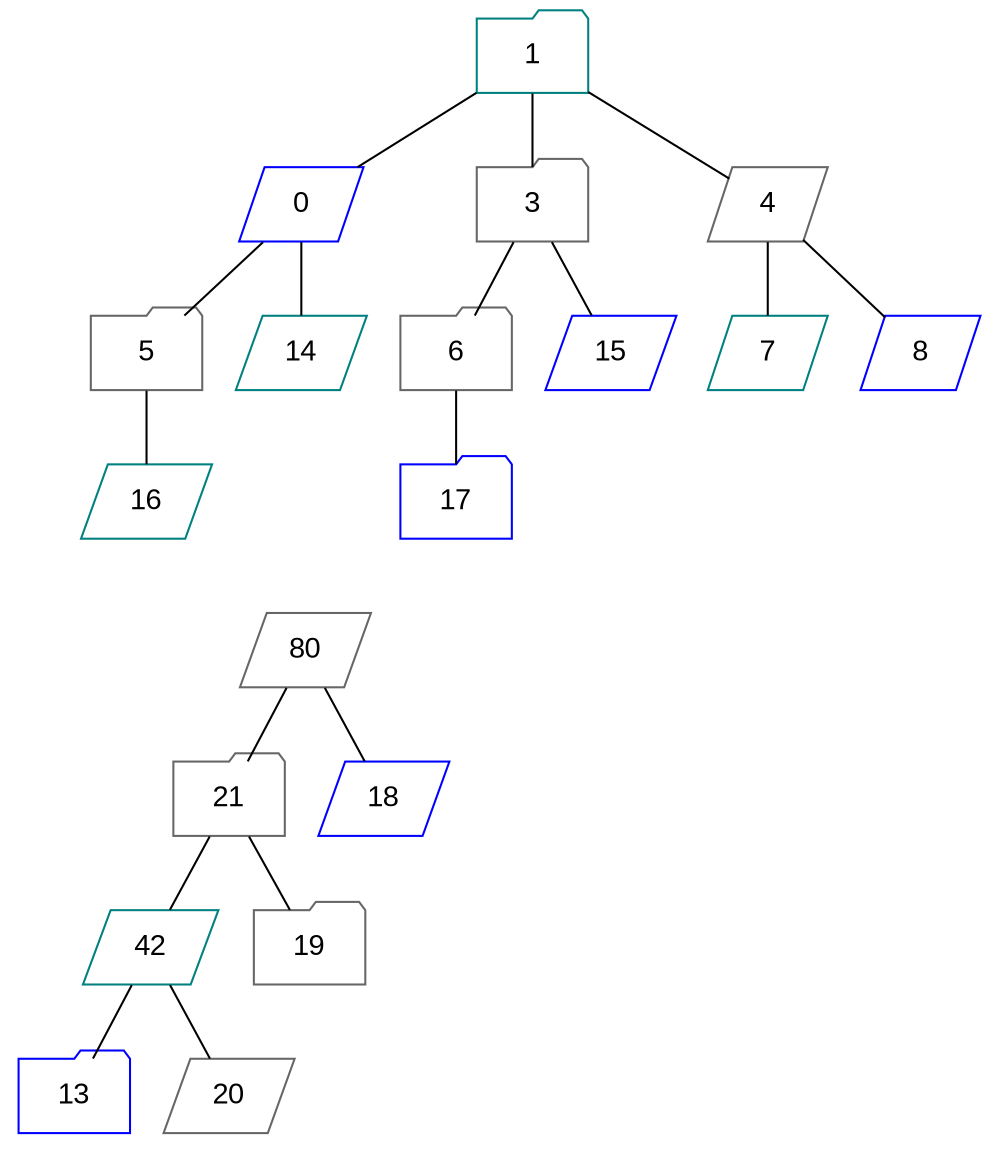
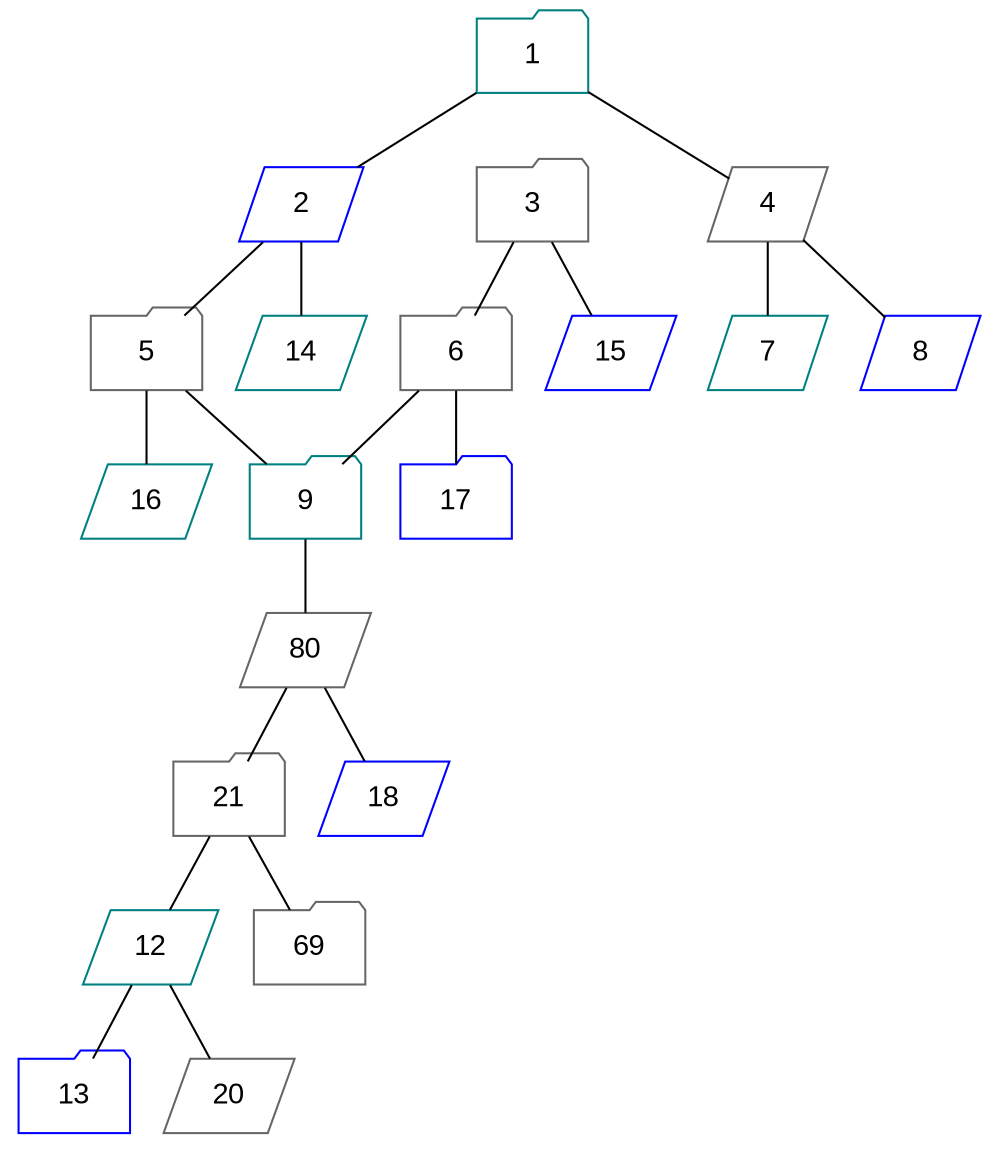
edge "1" -- "3": removed
node "0": label "0" -> "2"
node "9": added
node "42": label "42" -> "12"
node "19": label "19" -> "69"
